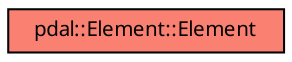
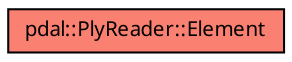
node "pdal::Element::Element": label "pdal::Element::Element" -> "pdal::PlyReader::Element"
